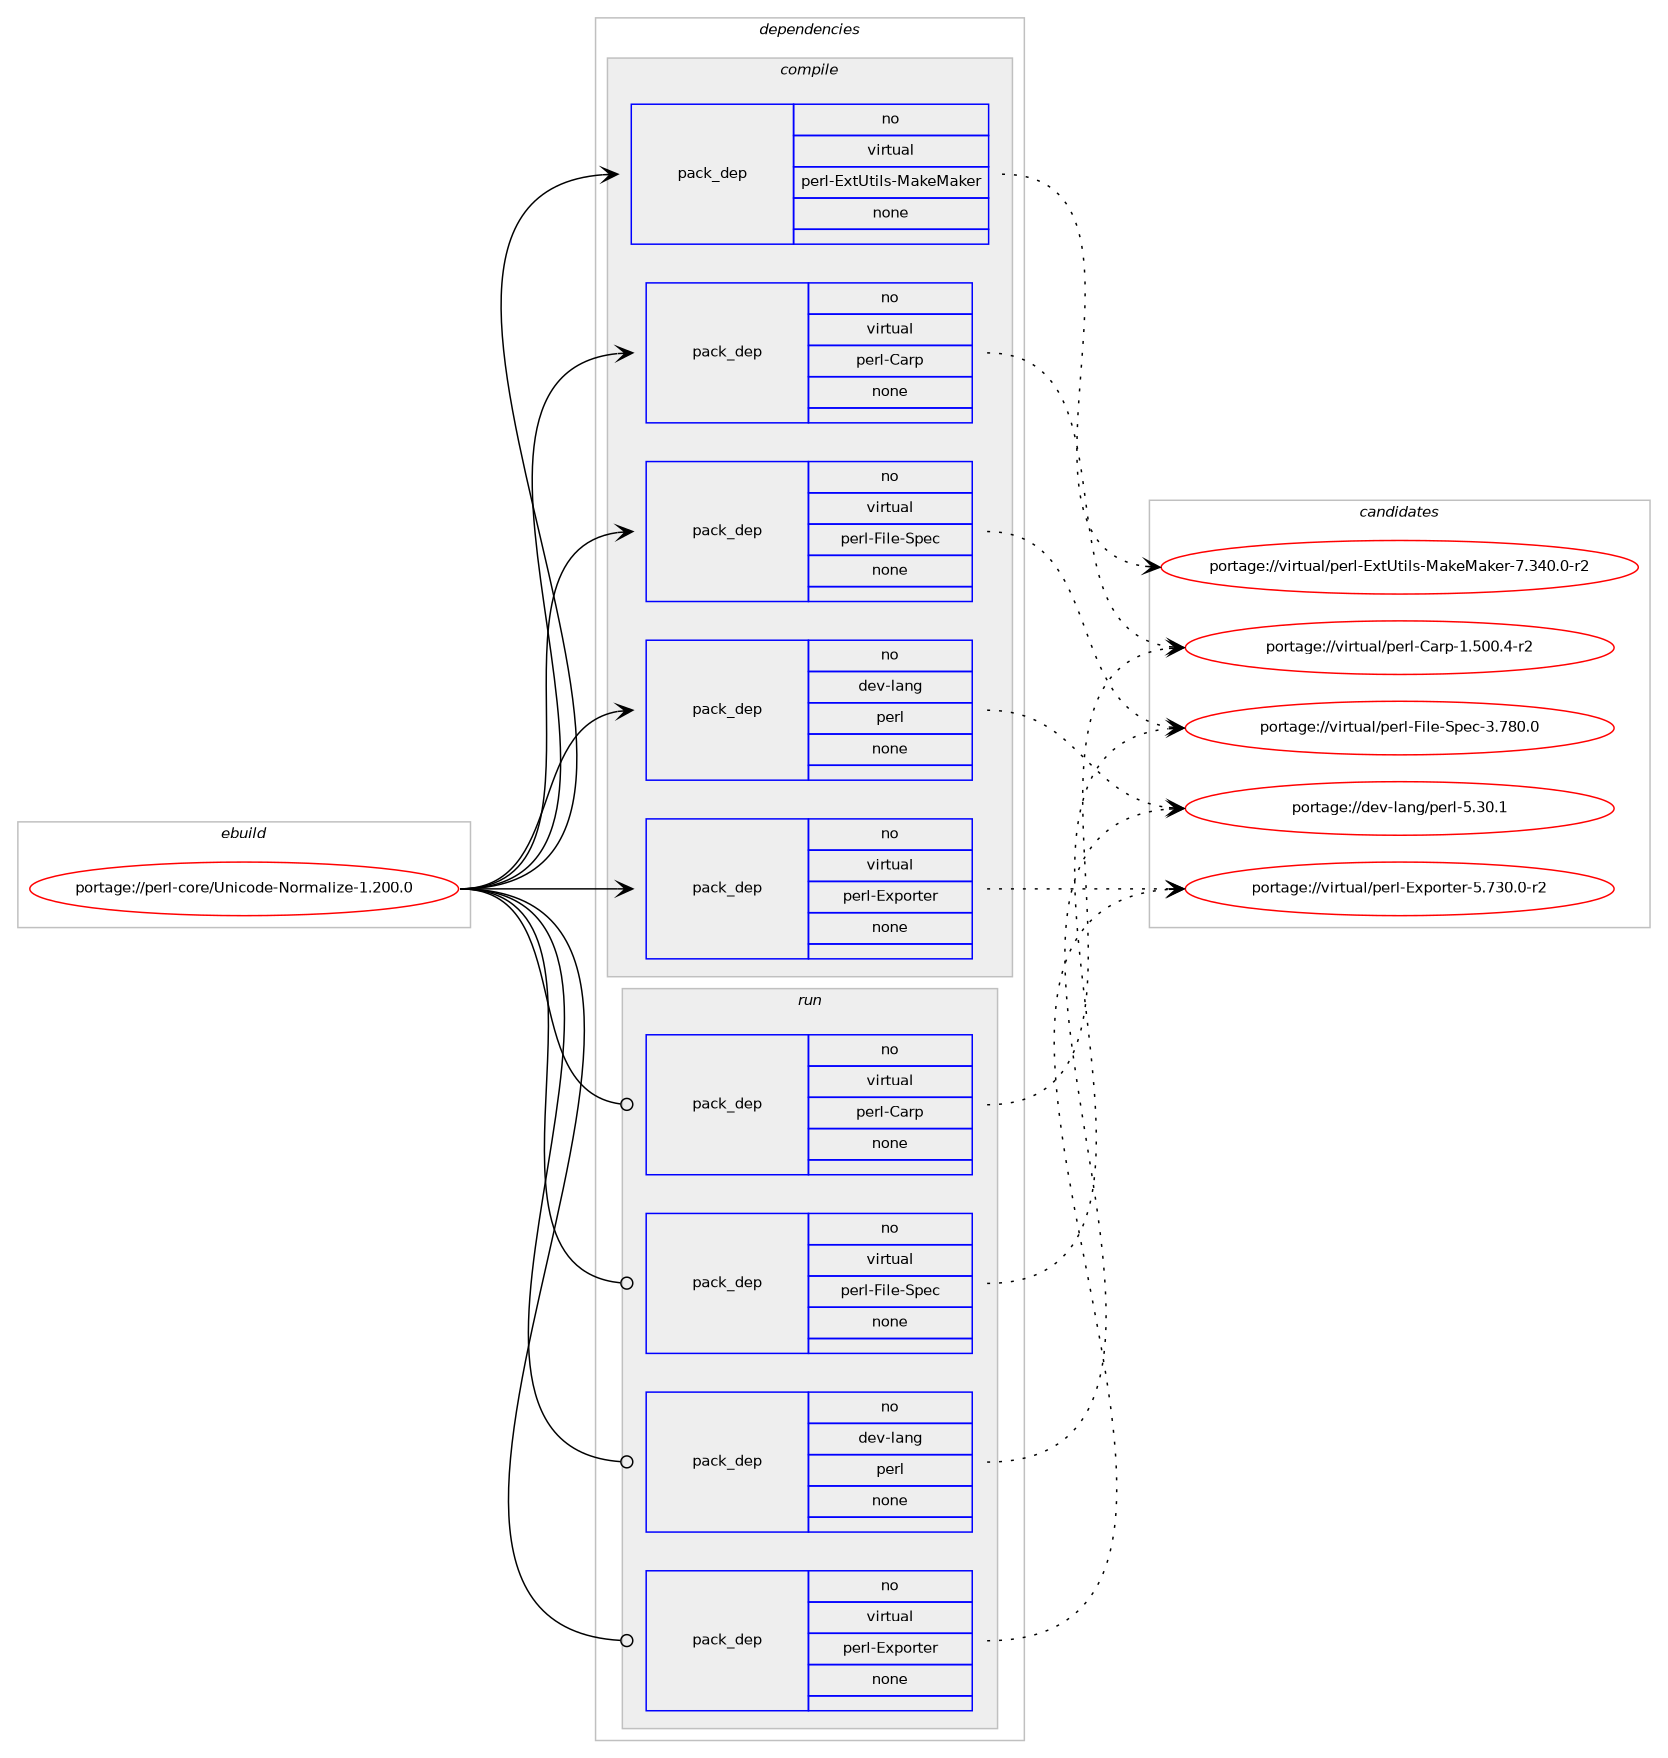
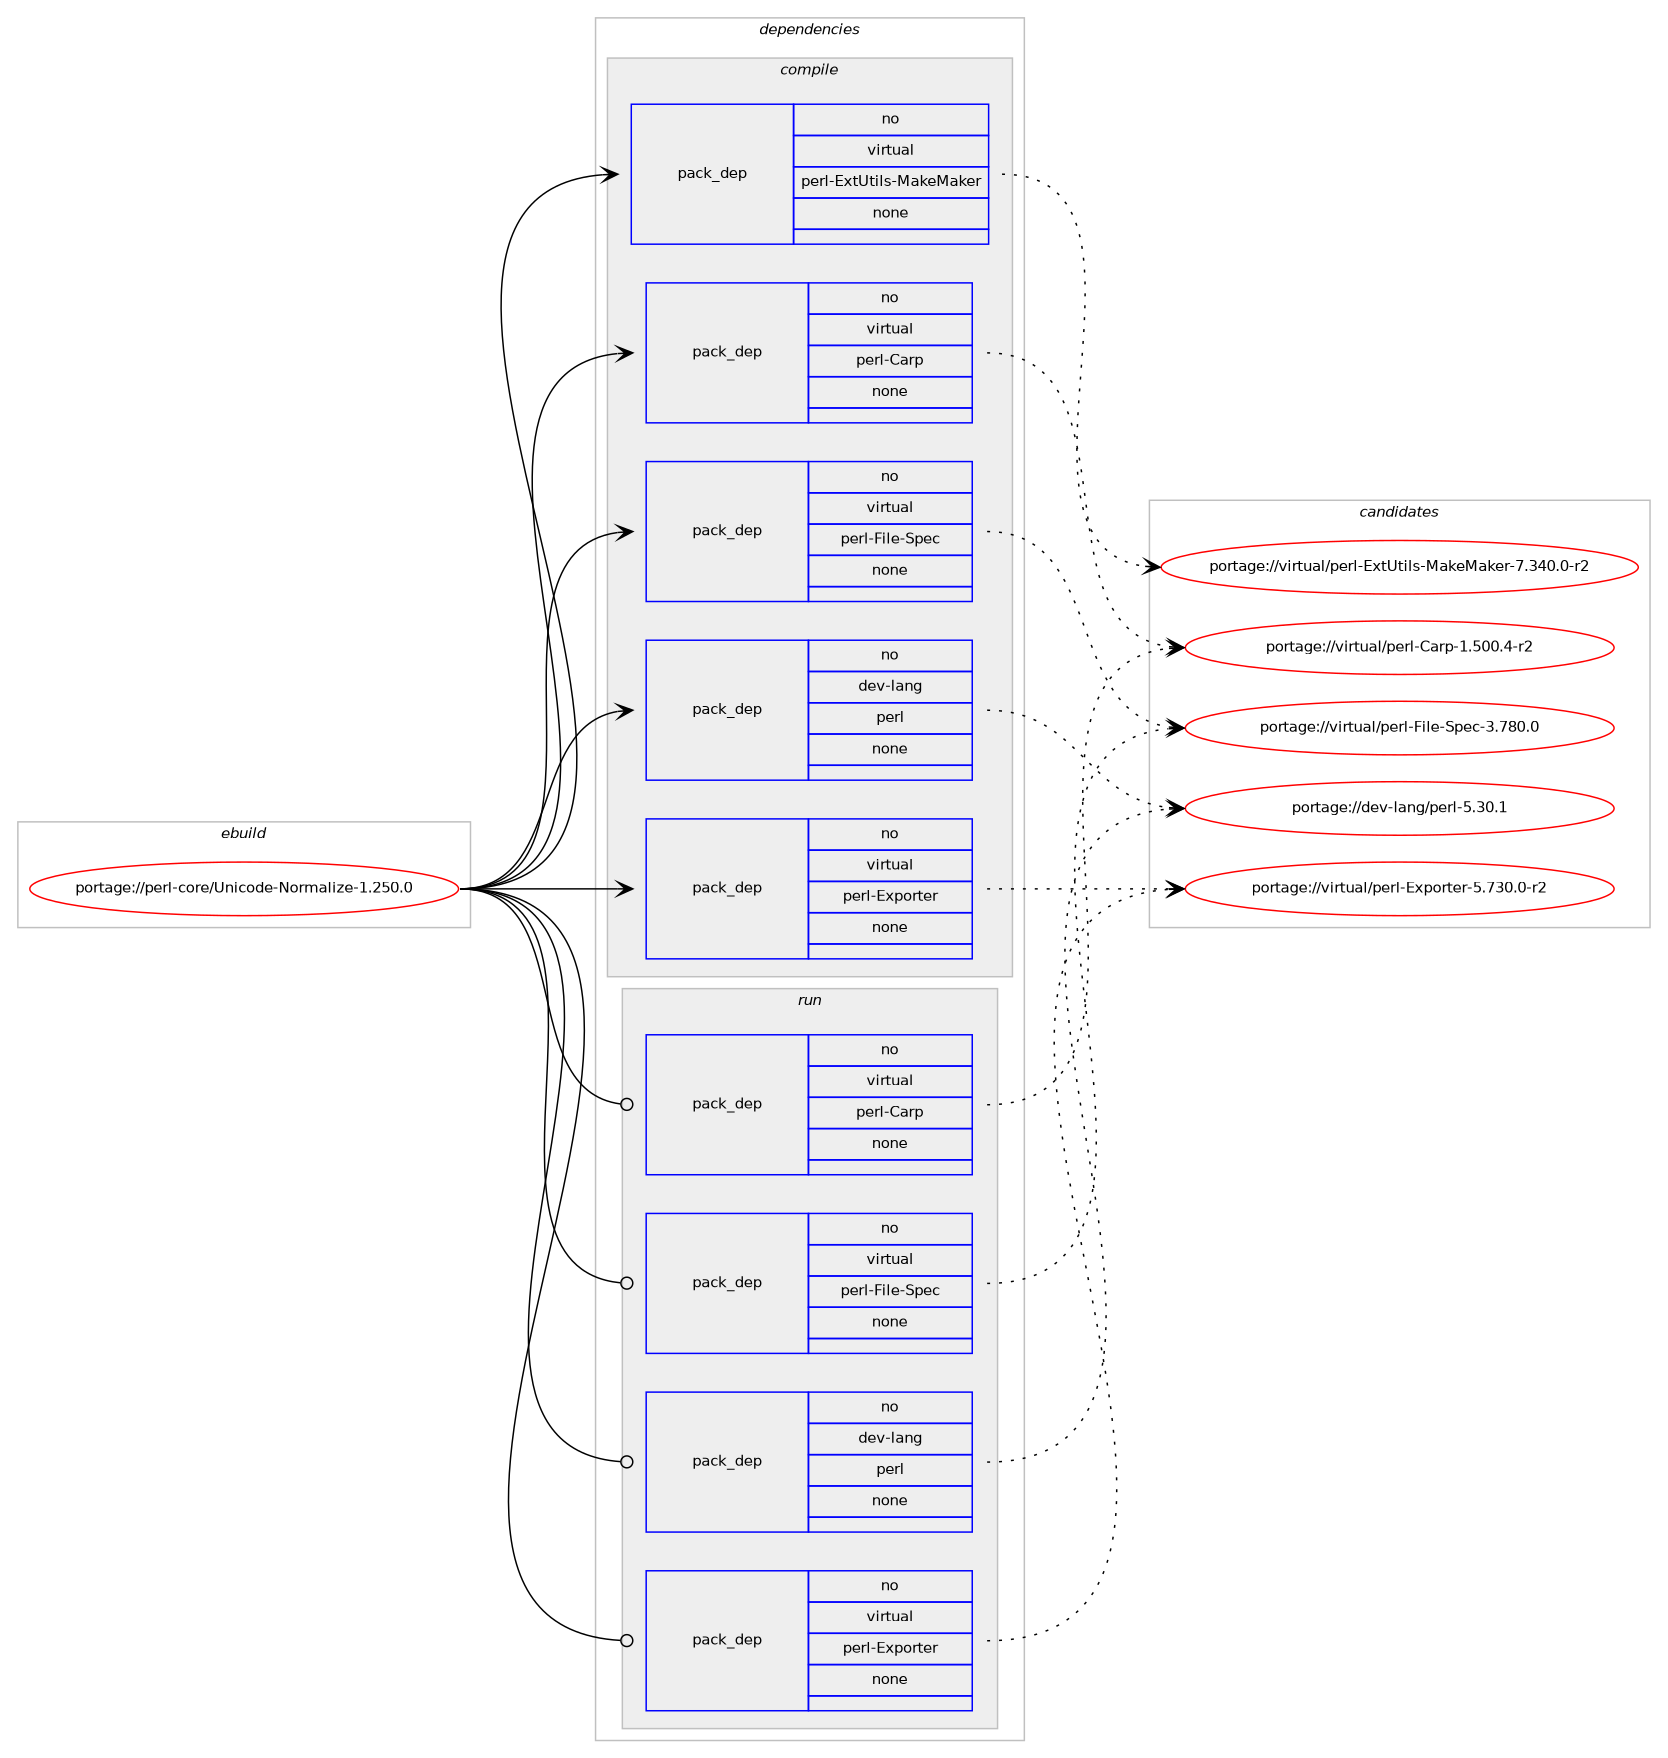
node "portage://perl-core/Unicode-Normalize-1.200.0": label "portage://perl-core/Unicode-Normalize-1.200.0" -> "portage://perl-core/Unicode-Normalize-1.250.0"
